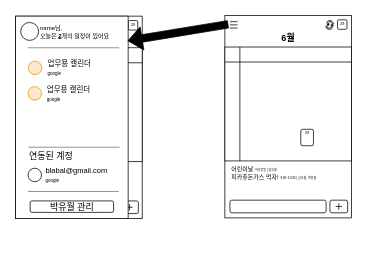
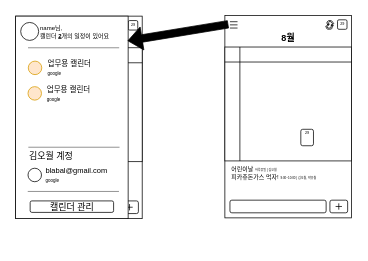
node "name님,오늘은 2개의 일정이 있어요": label "name님,오늘은 2개의 일정이 있어요" -> "name님,캘린더 2개의 일정이 있어요"
node "6월": label "6월" -> "8월"
node "연동된 계정": label "연동된 계정" -> "김오월 계정"
node "박유월 관리": label "박유월 관리" -> "캘린더 관리"
